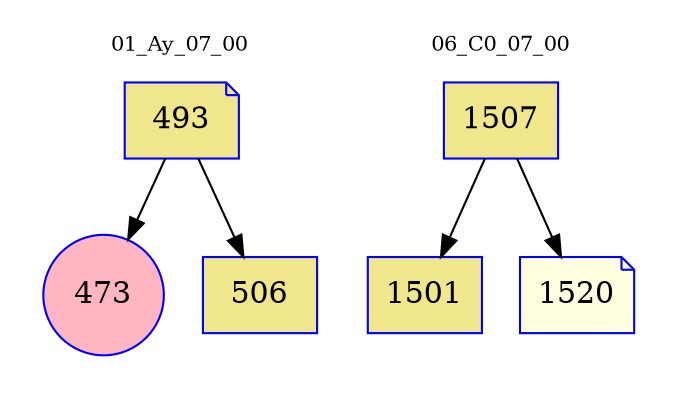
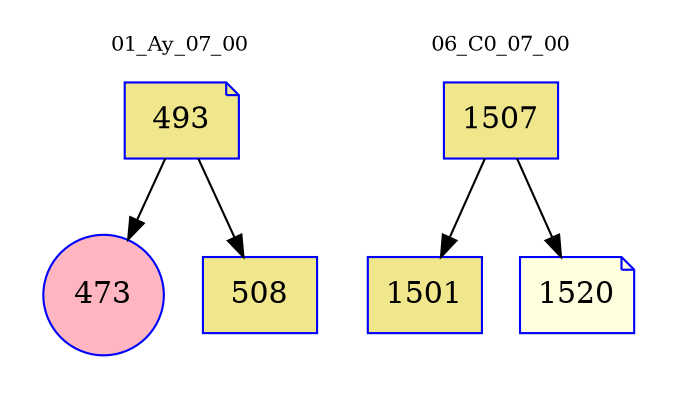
node "506": label "506" -> "508"
